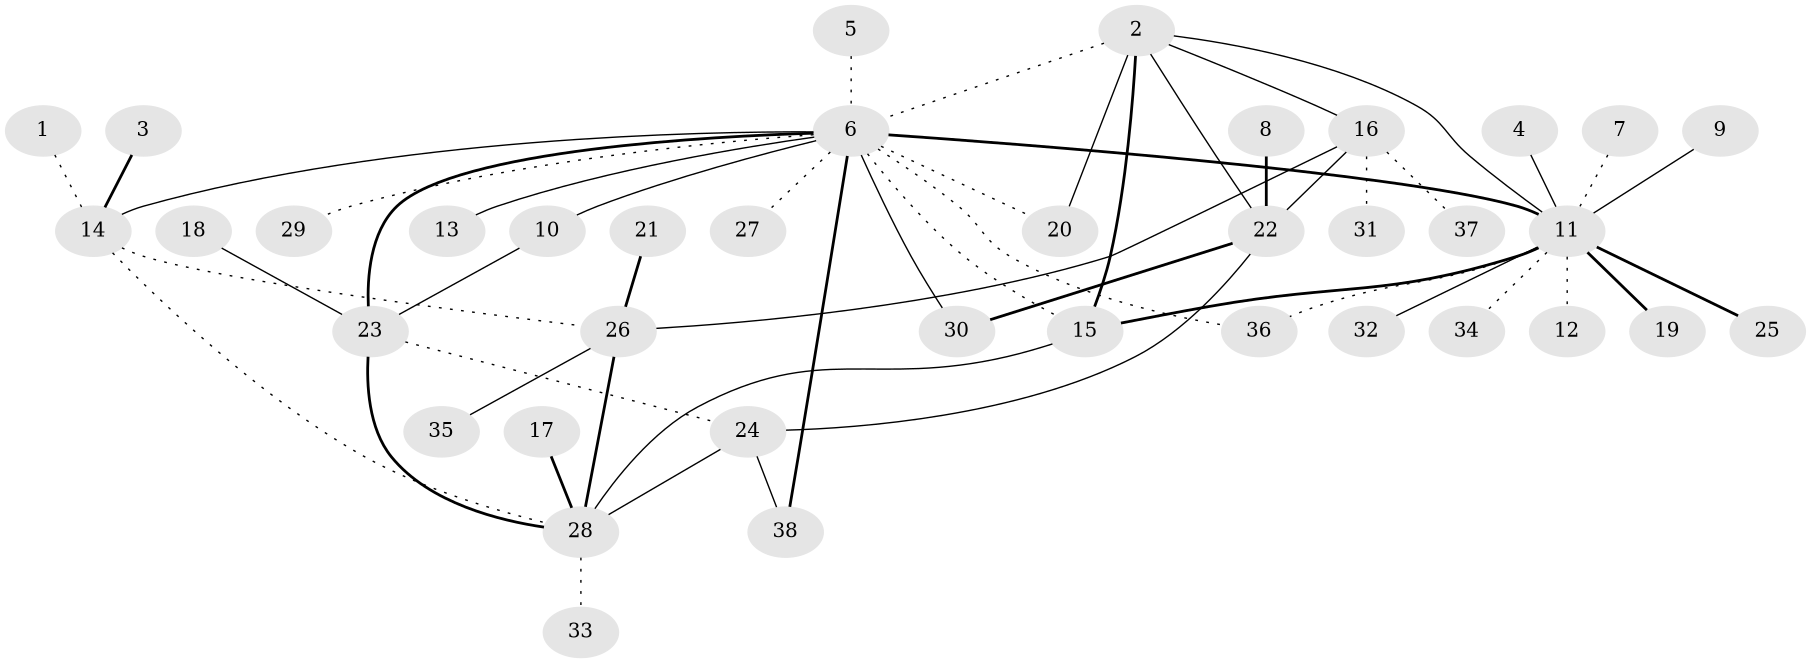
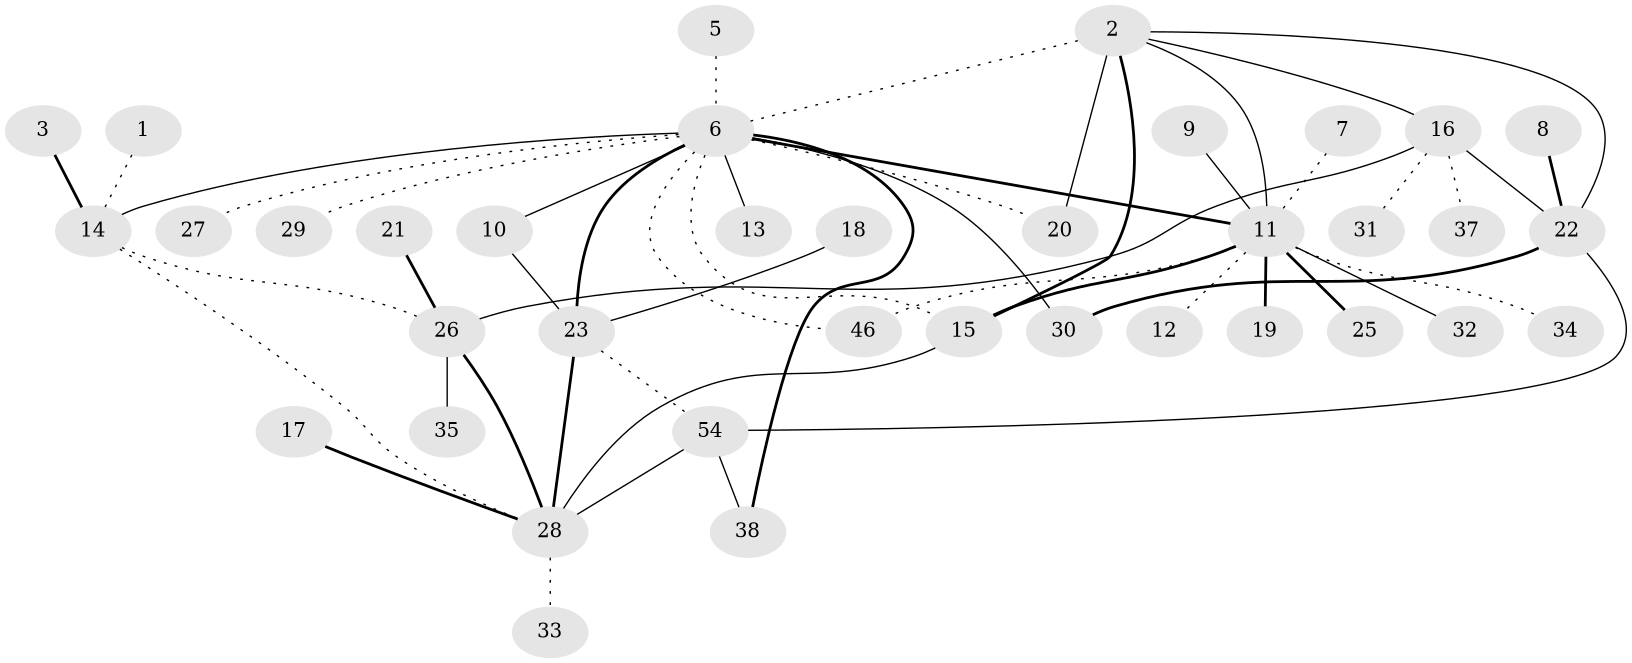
node "4": removed
node "36": label "36" -> "46"
node "24": label "24" -> "54"
